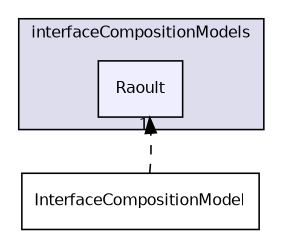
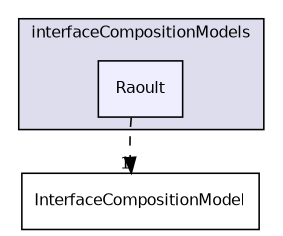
edge "InterfaceCompositionModel" -> "Raoult": reversed
